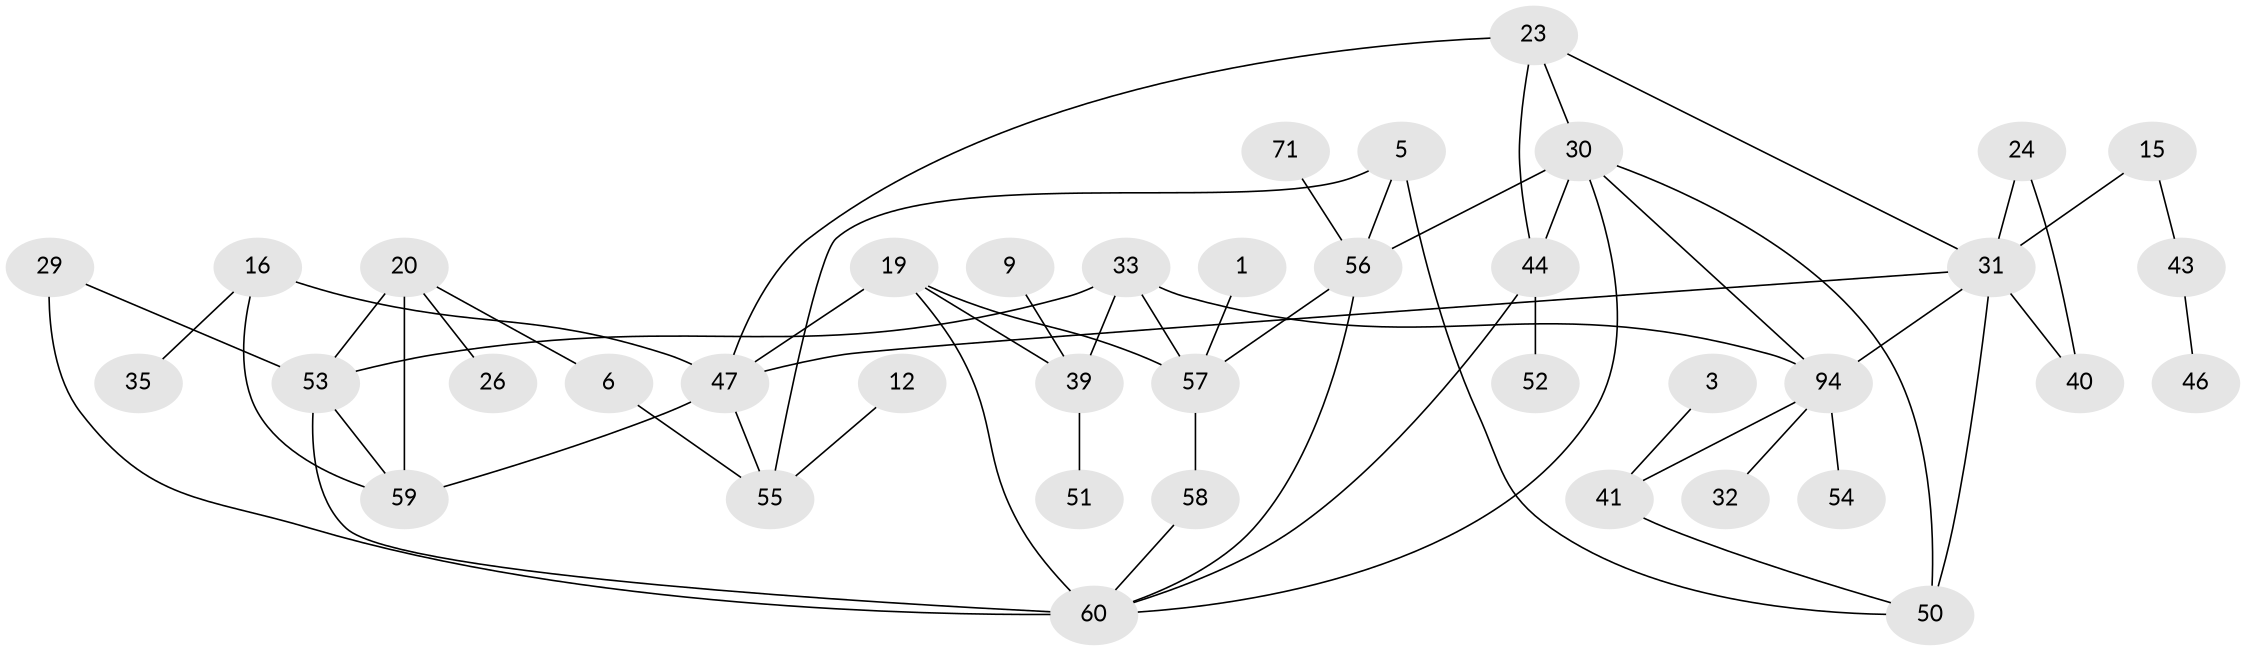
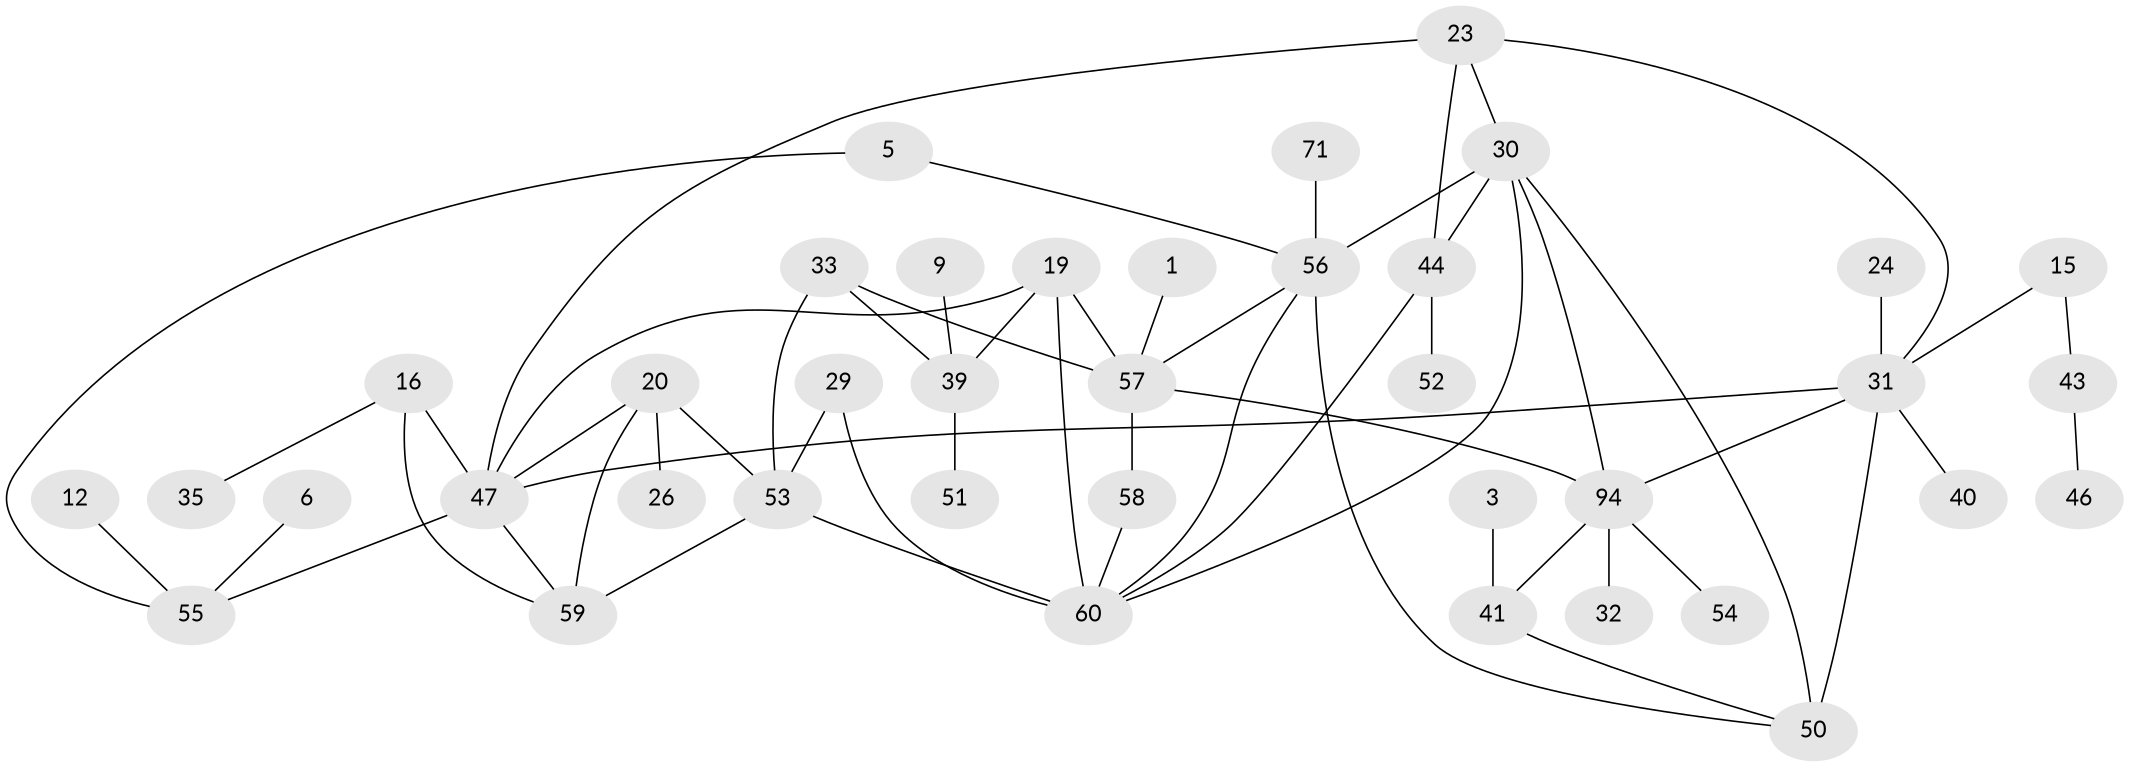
edge "24" -- "40": removed
edge "33" -- "94": now "57" -- "94"
edge "20" -- "6": now "20" -- "47"
edge "5" -- "50": now "56" -- "50"
